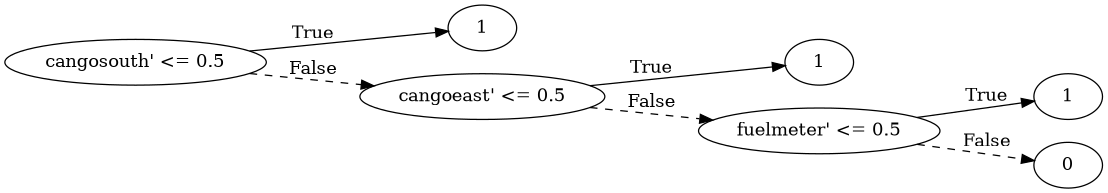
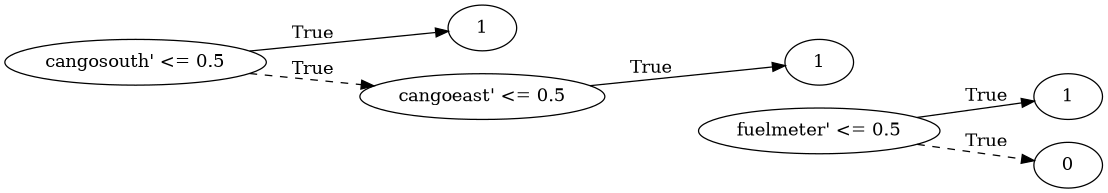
edge "cangosouth' <= 0.5" -> "cangoeast' <= 0.5": label "False" -> "True"
edge "cangoeast' <= 0.5" -> "fuelmeter' <= 0.5": removed, label "False"
edge "fuelmeter' <= 0.5" -> "0": label "False" -> "True"
